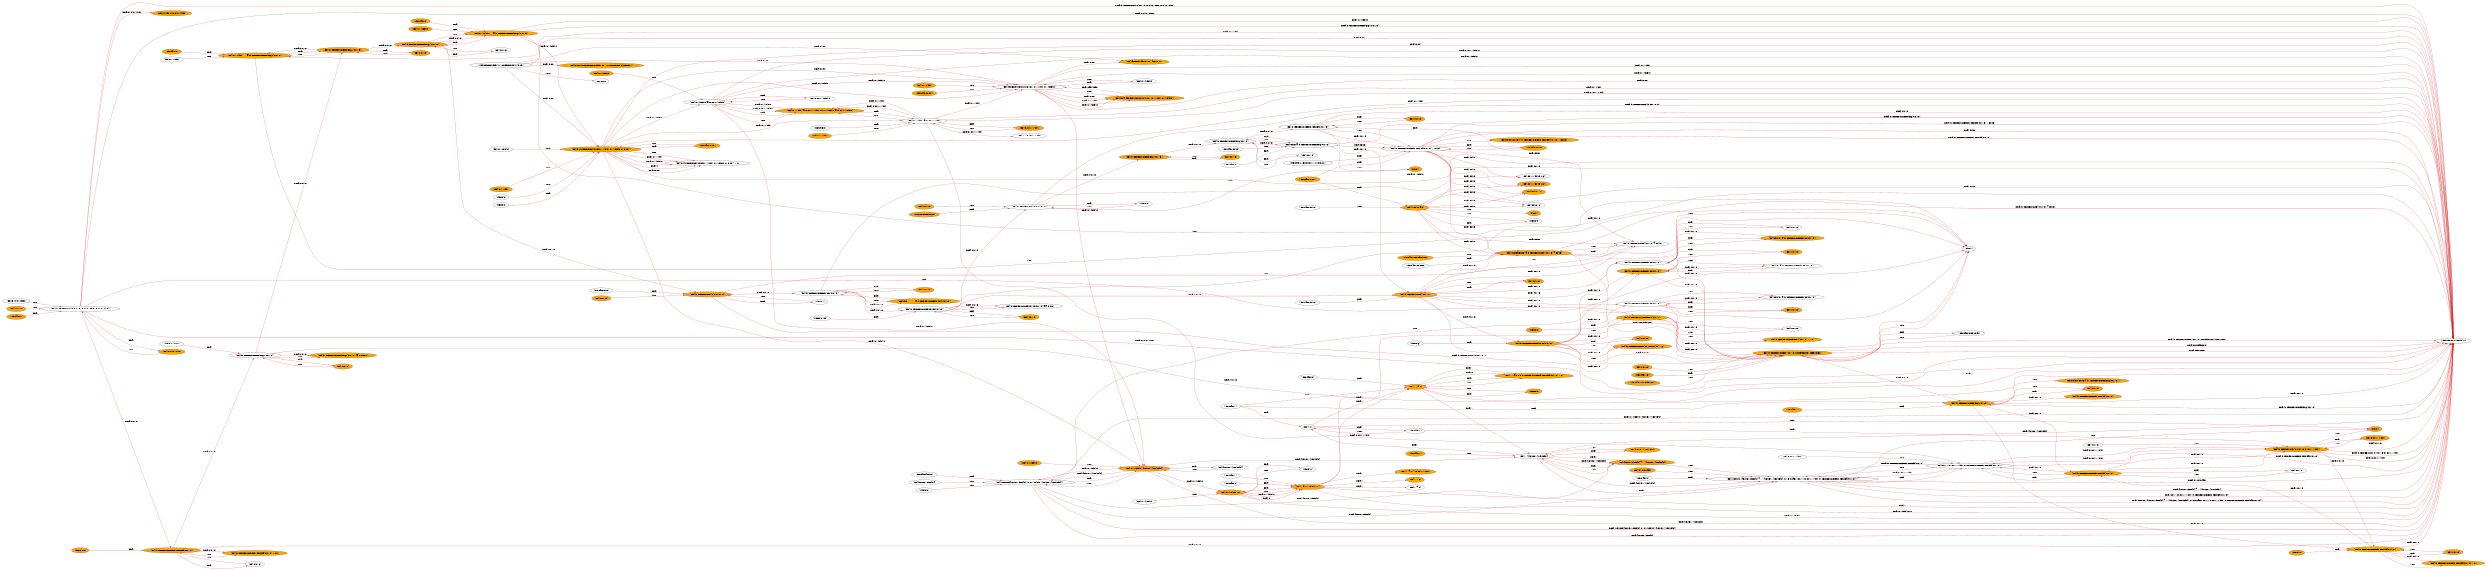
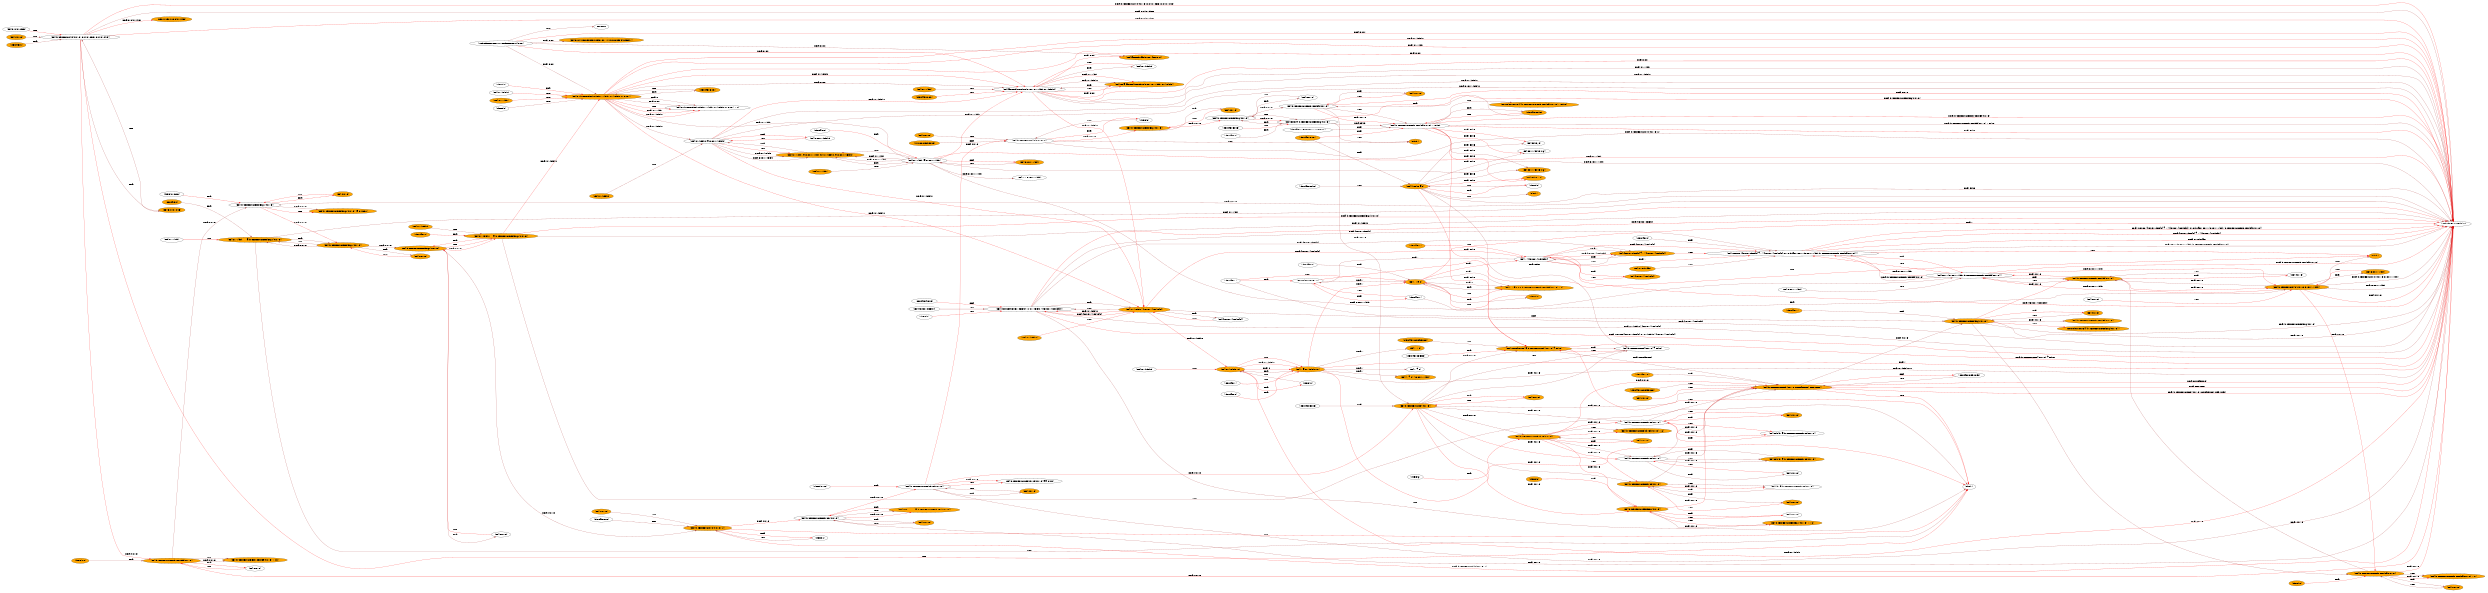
edge "(Call,ret = ff_set_dimensions(avctx, s->width, s->height))" -> "(Call,ff_set_dimensions(avctx, s->width, s->height))": label "DDG: SEEK_SET" -> "CFG: "
edge "(Call,bytestream2_get_bytes_left(&s->g) < esize)" -> "(Call,bytestream2_tell(&s->g) + esize)": removed, label "DDG: esize"
edge "(Identifier,tmp)" -> "(Call,bytestream2_skip(&s->g, 4))": label "CFG: " -> "SET: "
node "(Call,y--)": label "(Call,y--)" -> "(ControlStructure,y--)"
